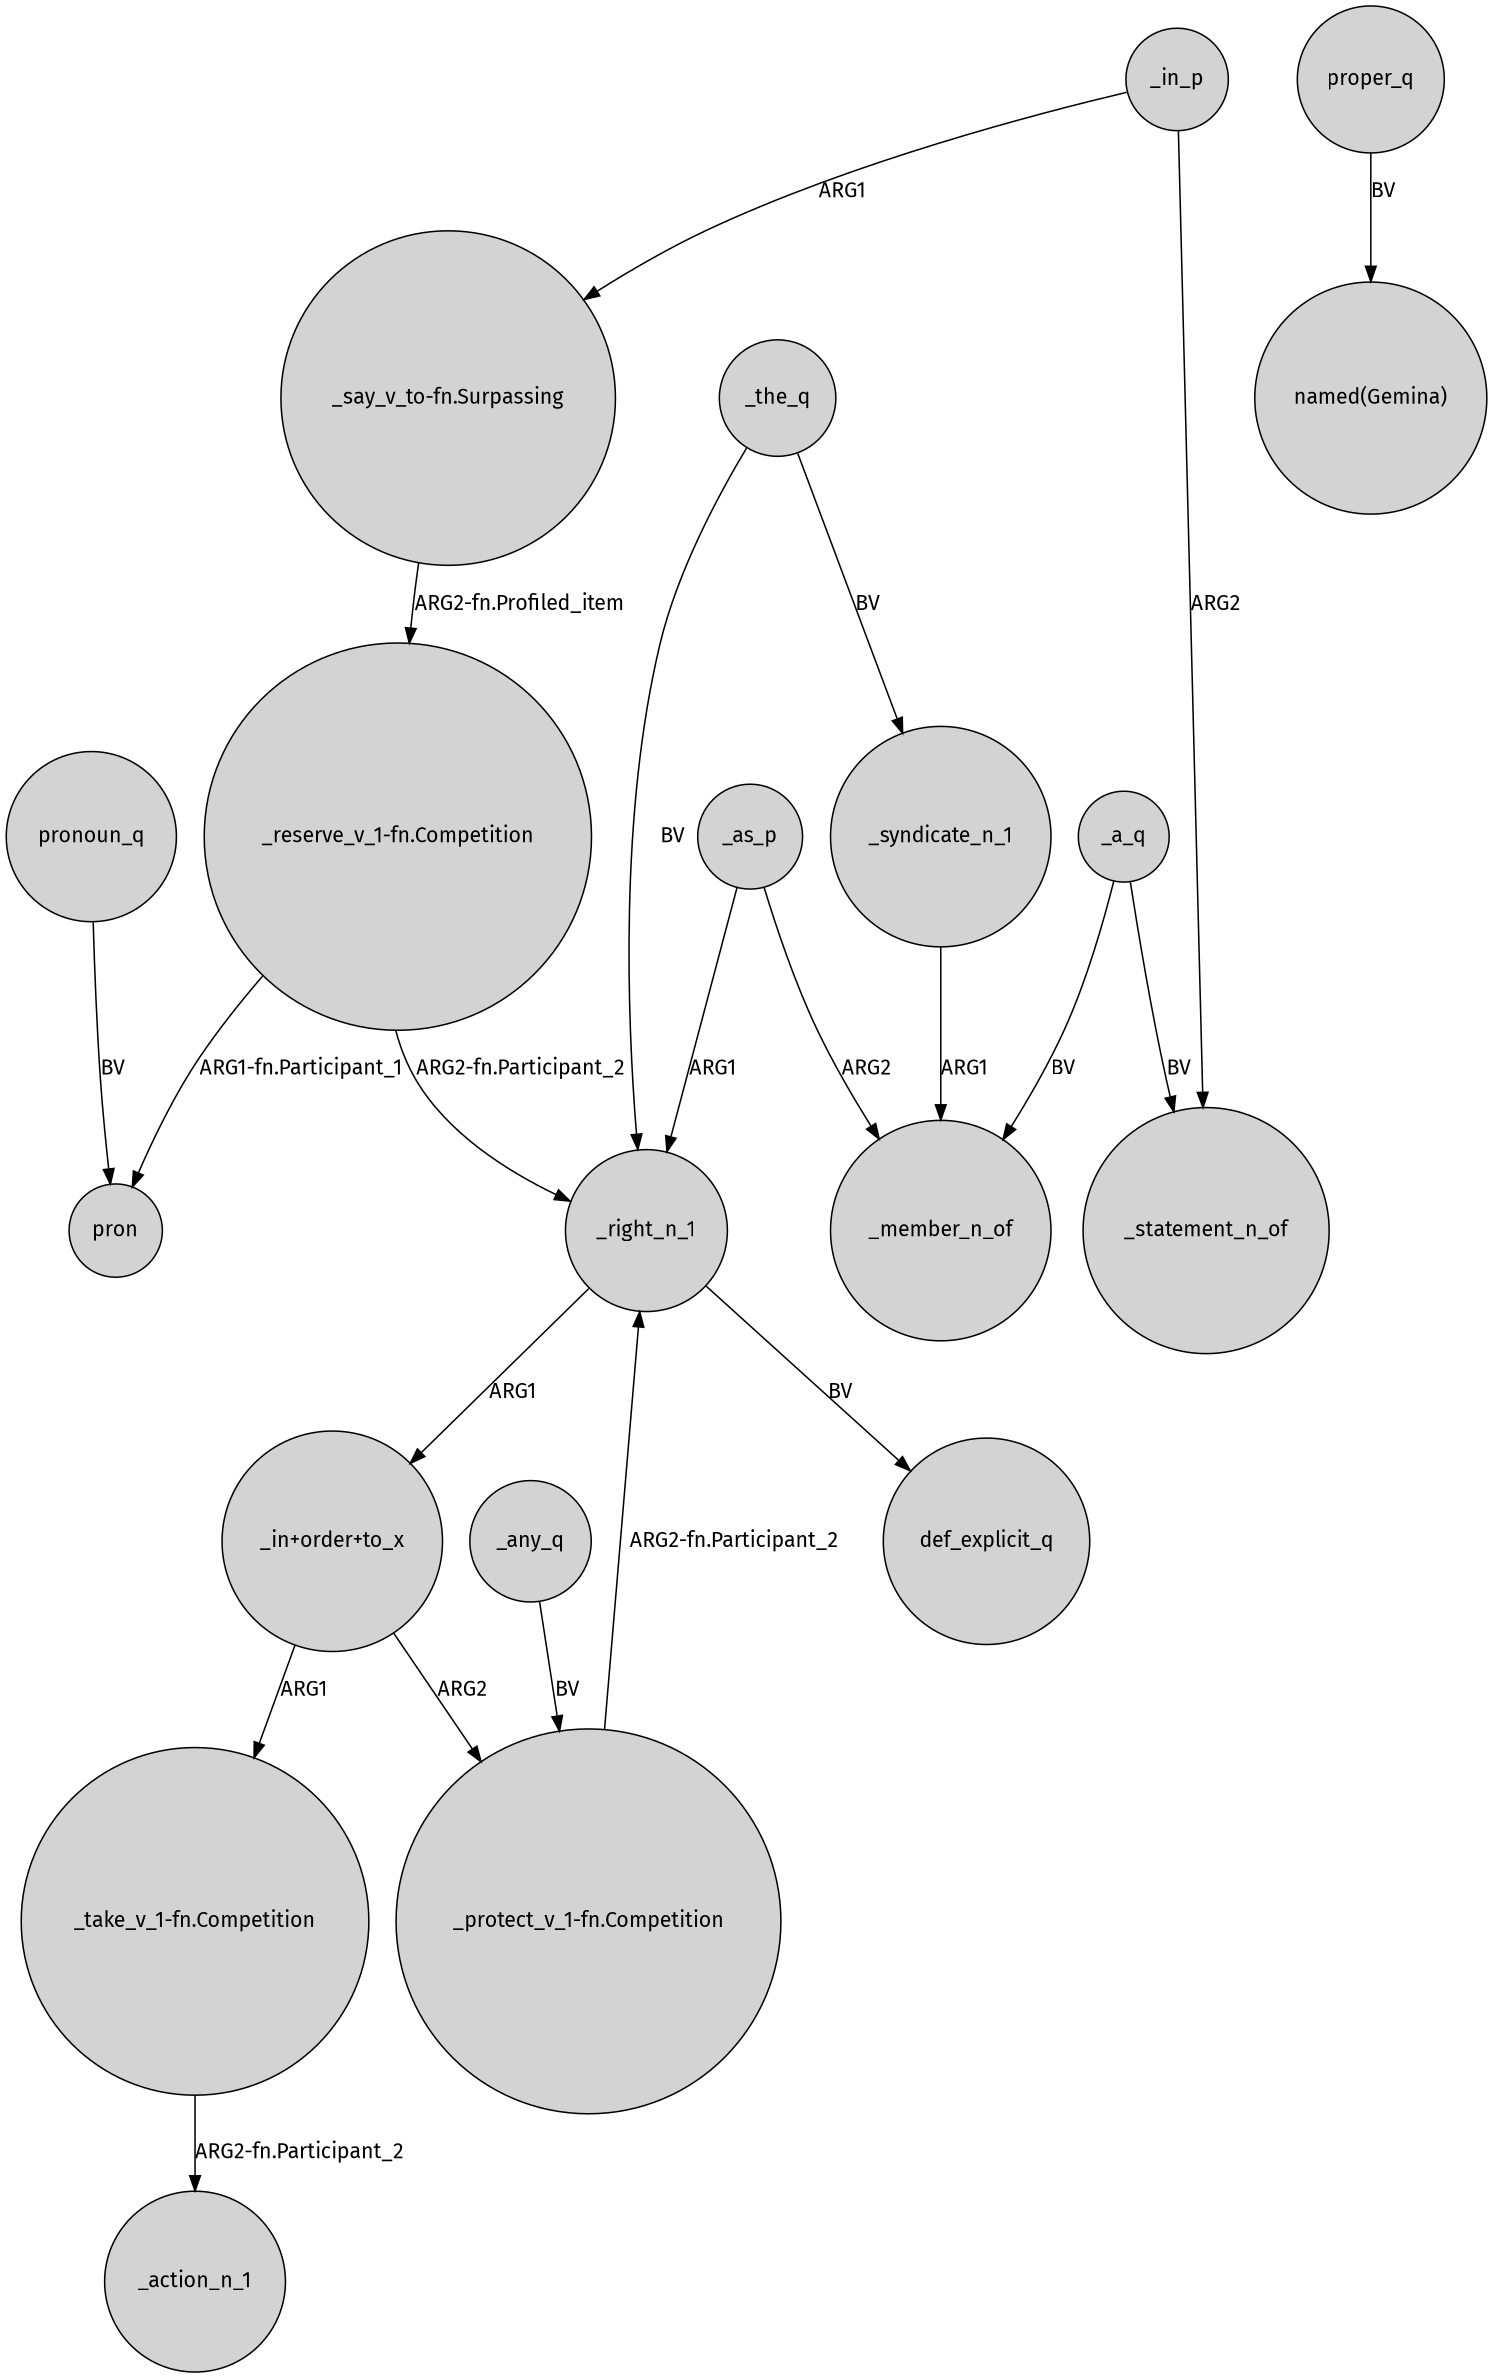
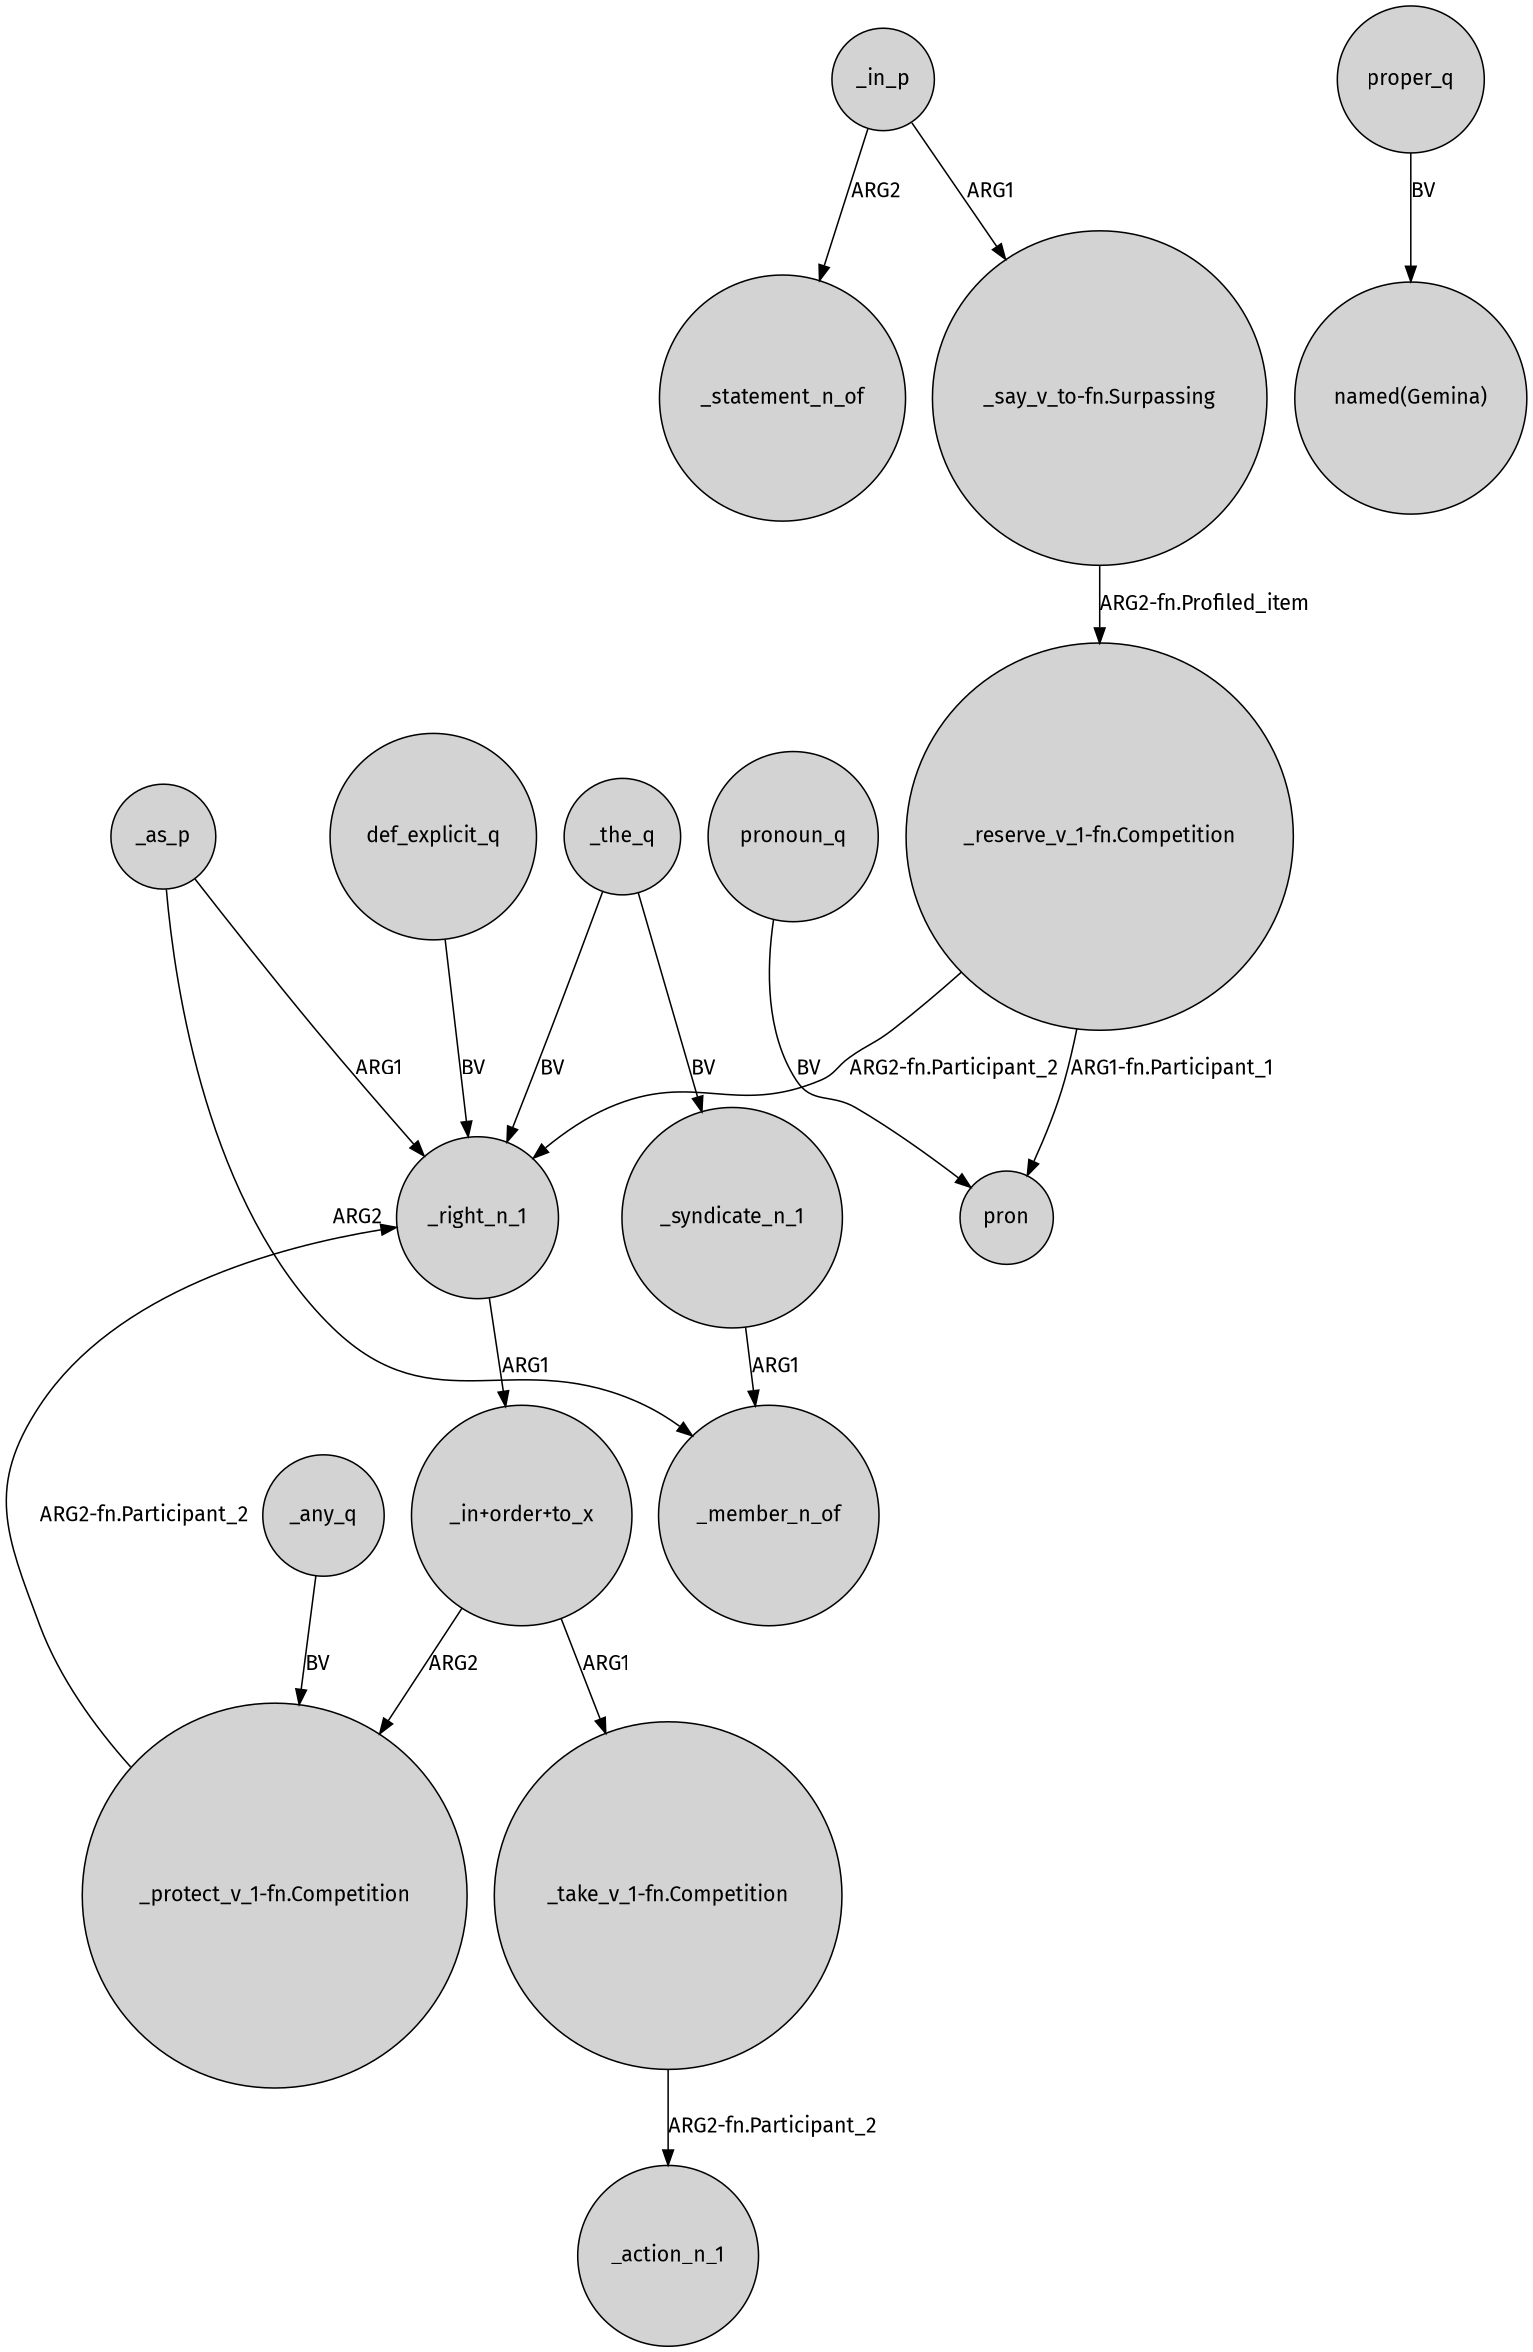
node "_a_q": removed
edge "_right_n_1" -> "def_explicit_q": reversed
